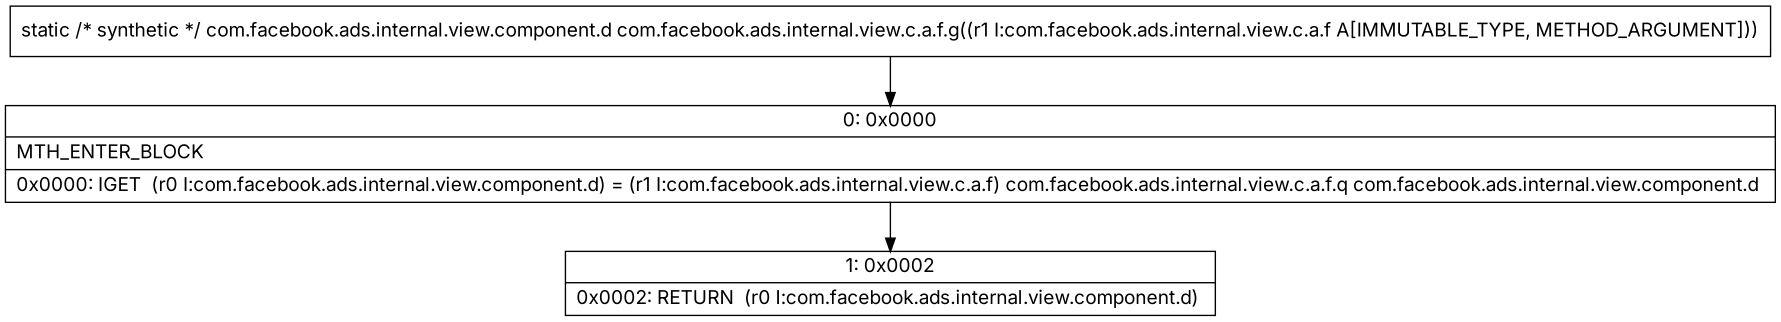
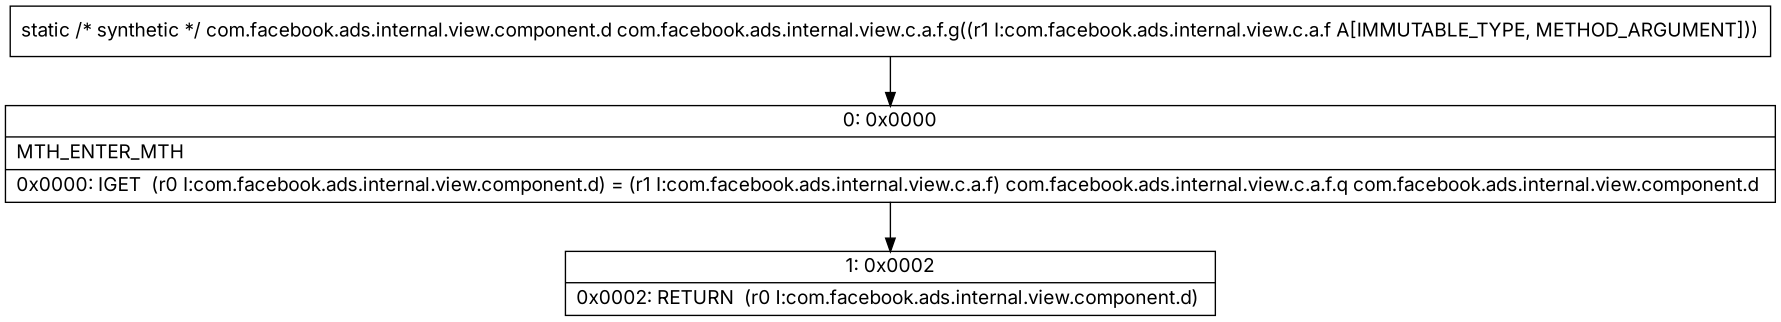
node "0: 0x0000": text "MTH_ENTER_BLOCK" -> "MTH_ENTER_MTH"
